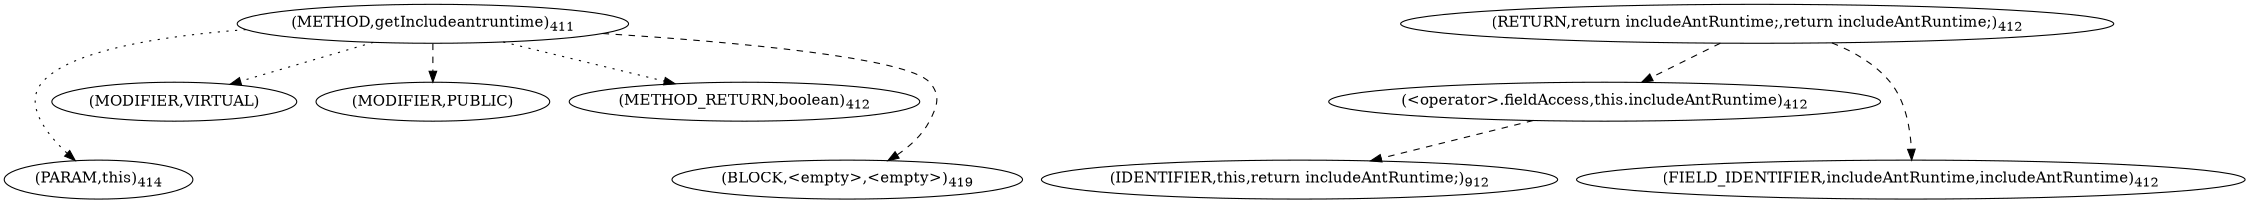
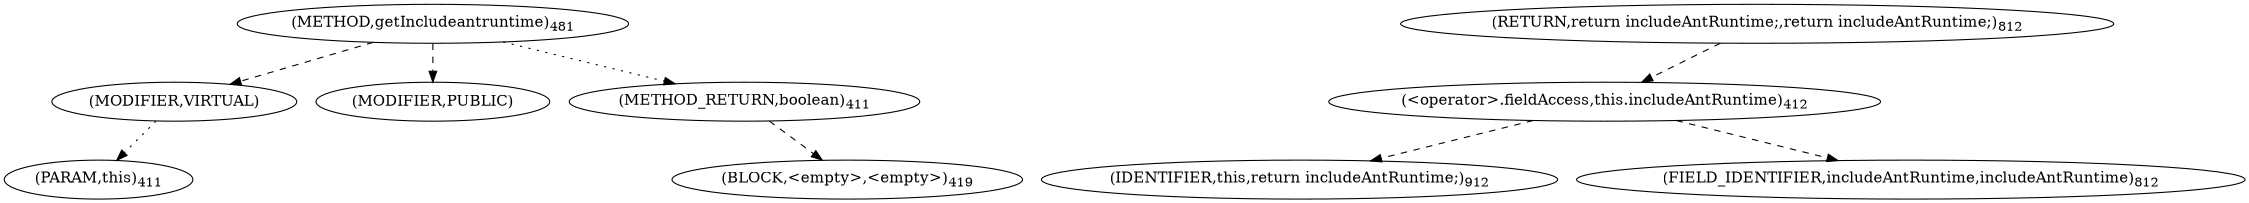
node "(METHOD,getIncludeantruntime)": text "411" -> "481"
node "(RETURN,return includeAntRuntime;,return includeAntRuntime;)": text "412" -> "812"
edge "(METHOD,getIncludeantruntime)" -> "(PARAM,this)": now "(MODIFIER,VIRTUAL)" -> "(PARAM,this)"
edge "(METHOD,getIncludeantruntime)" -> "(BLOCK,<empty>,<empty>)": now "(METHOD_RETURN,boolean)" -> "(BLOCK,<empty>,<empty>)"
edge "(METHOD,getIncludeantruntime)" -> "(MODIFIER,VIRTUAL)": style dotted -> dashed
edge "(RETURN,return includeAntRuntime;,return includeAntRuntime;)" -> "(FIELD_IDENTIFIER,includeAntRuntime,includeAntRuntime)": now "(<operator>.fieldAccess,this.includeAntRuntime)" -> "(FIELD_IDENTIFIER,includeAntRuntime,includeAntRuntime)"
node "(METHOD_RETURN,boolean)": text "412" -> "411"
node "(PARAM,this)": text "414" -> "411"
node "(FIELD_IDENTIFIER,includeAntRuntime,includeAntRuntime)": text "412" -> "812"
